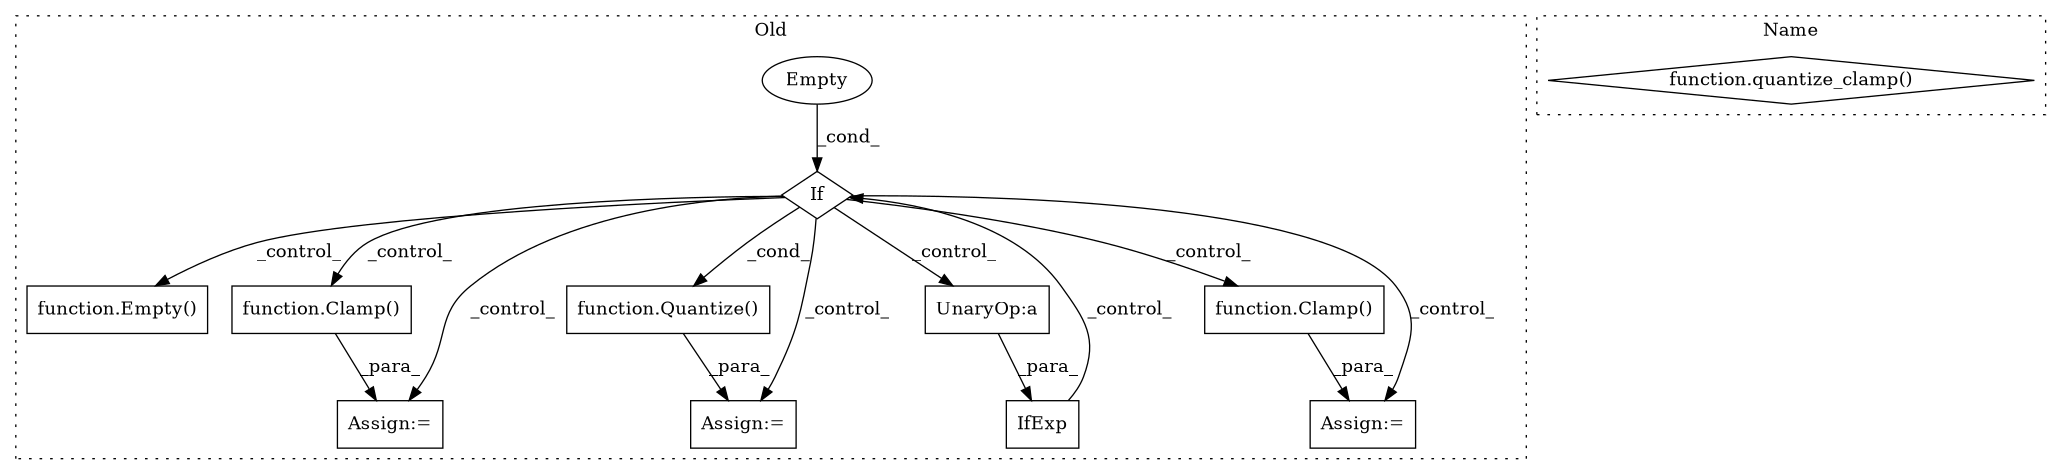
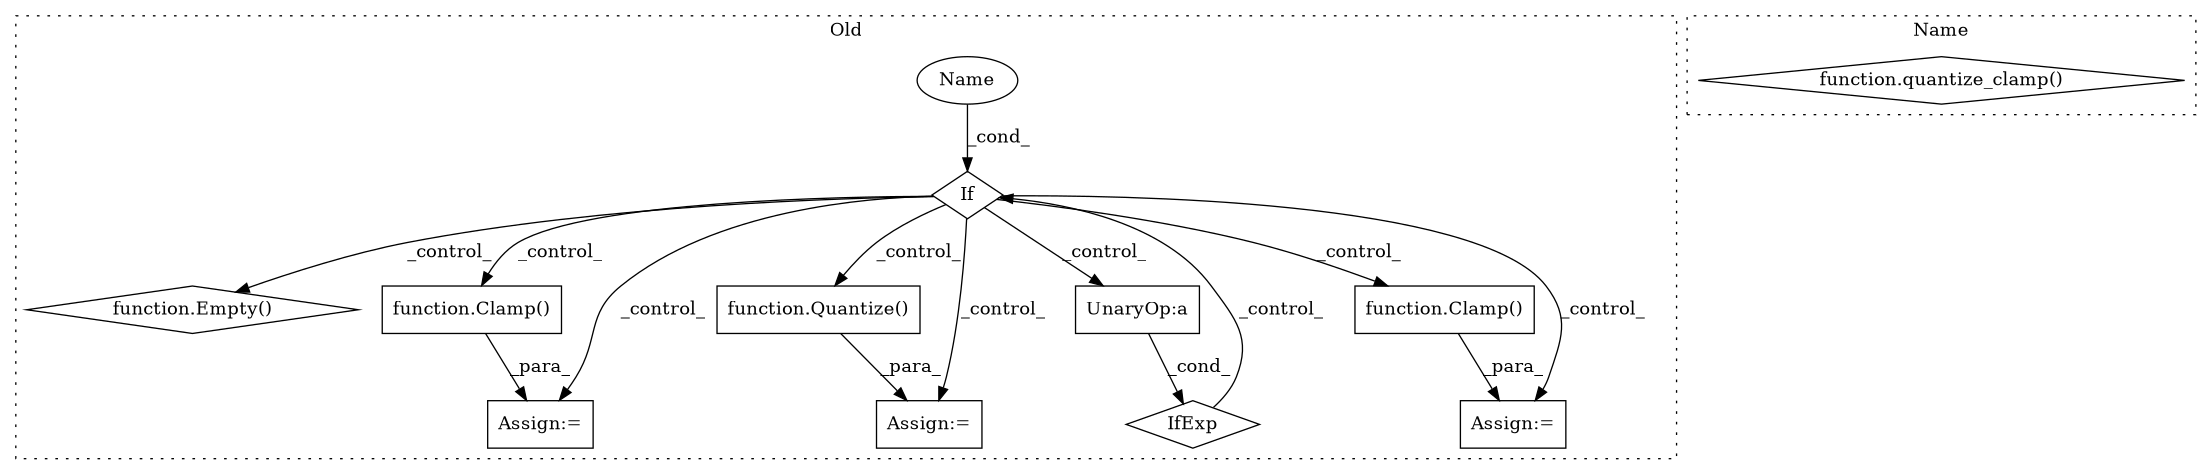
node "Empty": label "Empty" -> "Name"
edge "If" -> "function.Quantize()": label "_cond_" -> "_control_"
node "function.Empty()": shape box -> diamond
edge "UnaryOp:a" -> "IfExp": label "_para_" -> "_cond_"
node "IfExp": shape box -> diamond
